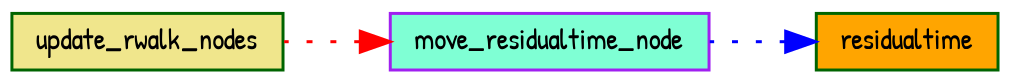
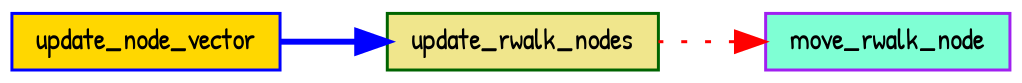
node "update_node_vector": added
node "move_residualtime_node": label "move_residualtime_node" -> "move_rwalk_node"
node "residualtime": removed
